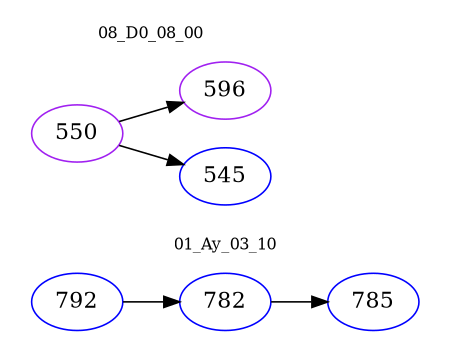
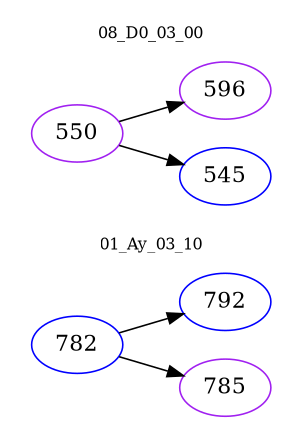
cluster "08_D0_08_00": label "08_D0_08_00" -> "08_D0_03_00"
edge "792" -> "782": reversed
node "785": color blue -> purple
